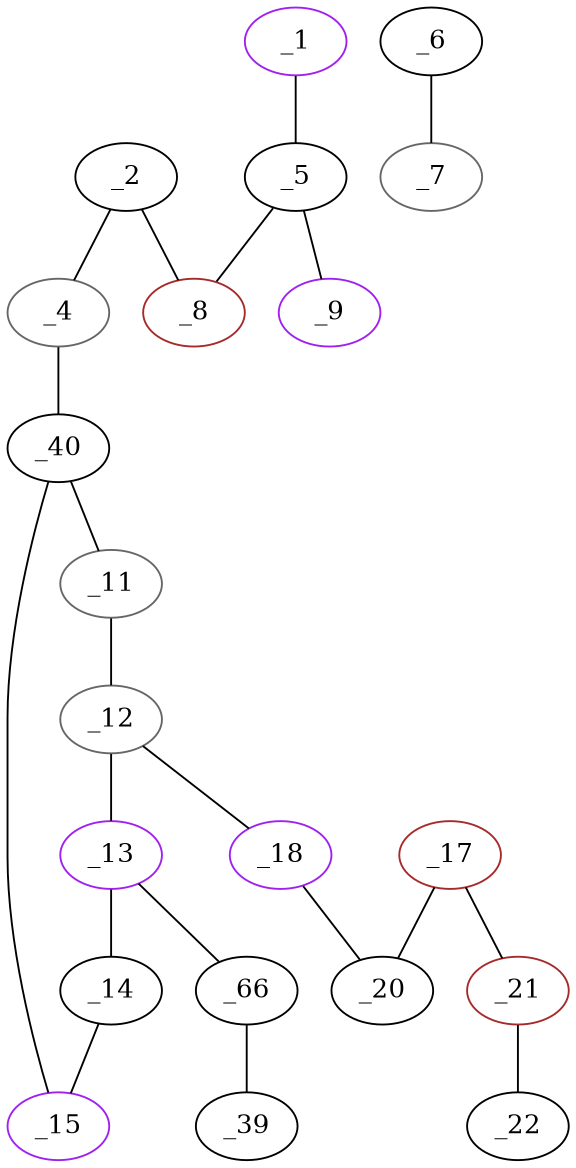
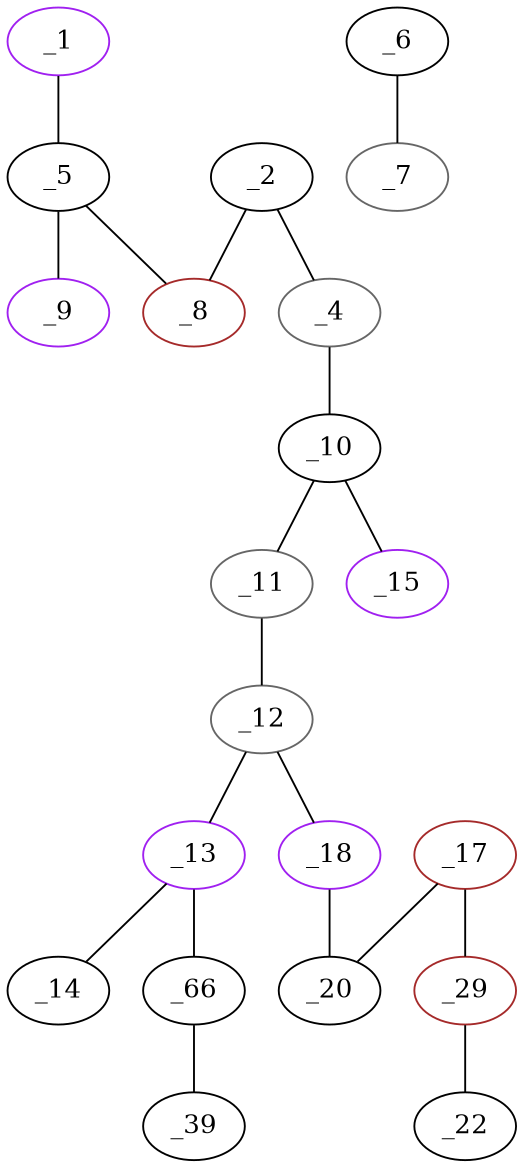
node "_40": label "_40" -> "_10"
node "_21": label "_21" -> "_29"
edge "_14" -- "_15": removed
